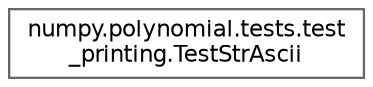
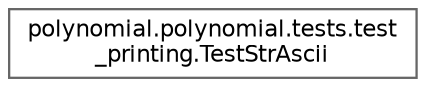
node "numpy.polynomial.tests.test _printing.TestStrAscii": label "numpy.polynomial.tests.test _printing.TestStrAscii" -> "polynomial.polynomial.tests.test _printing.TestStrAscii"
